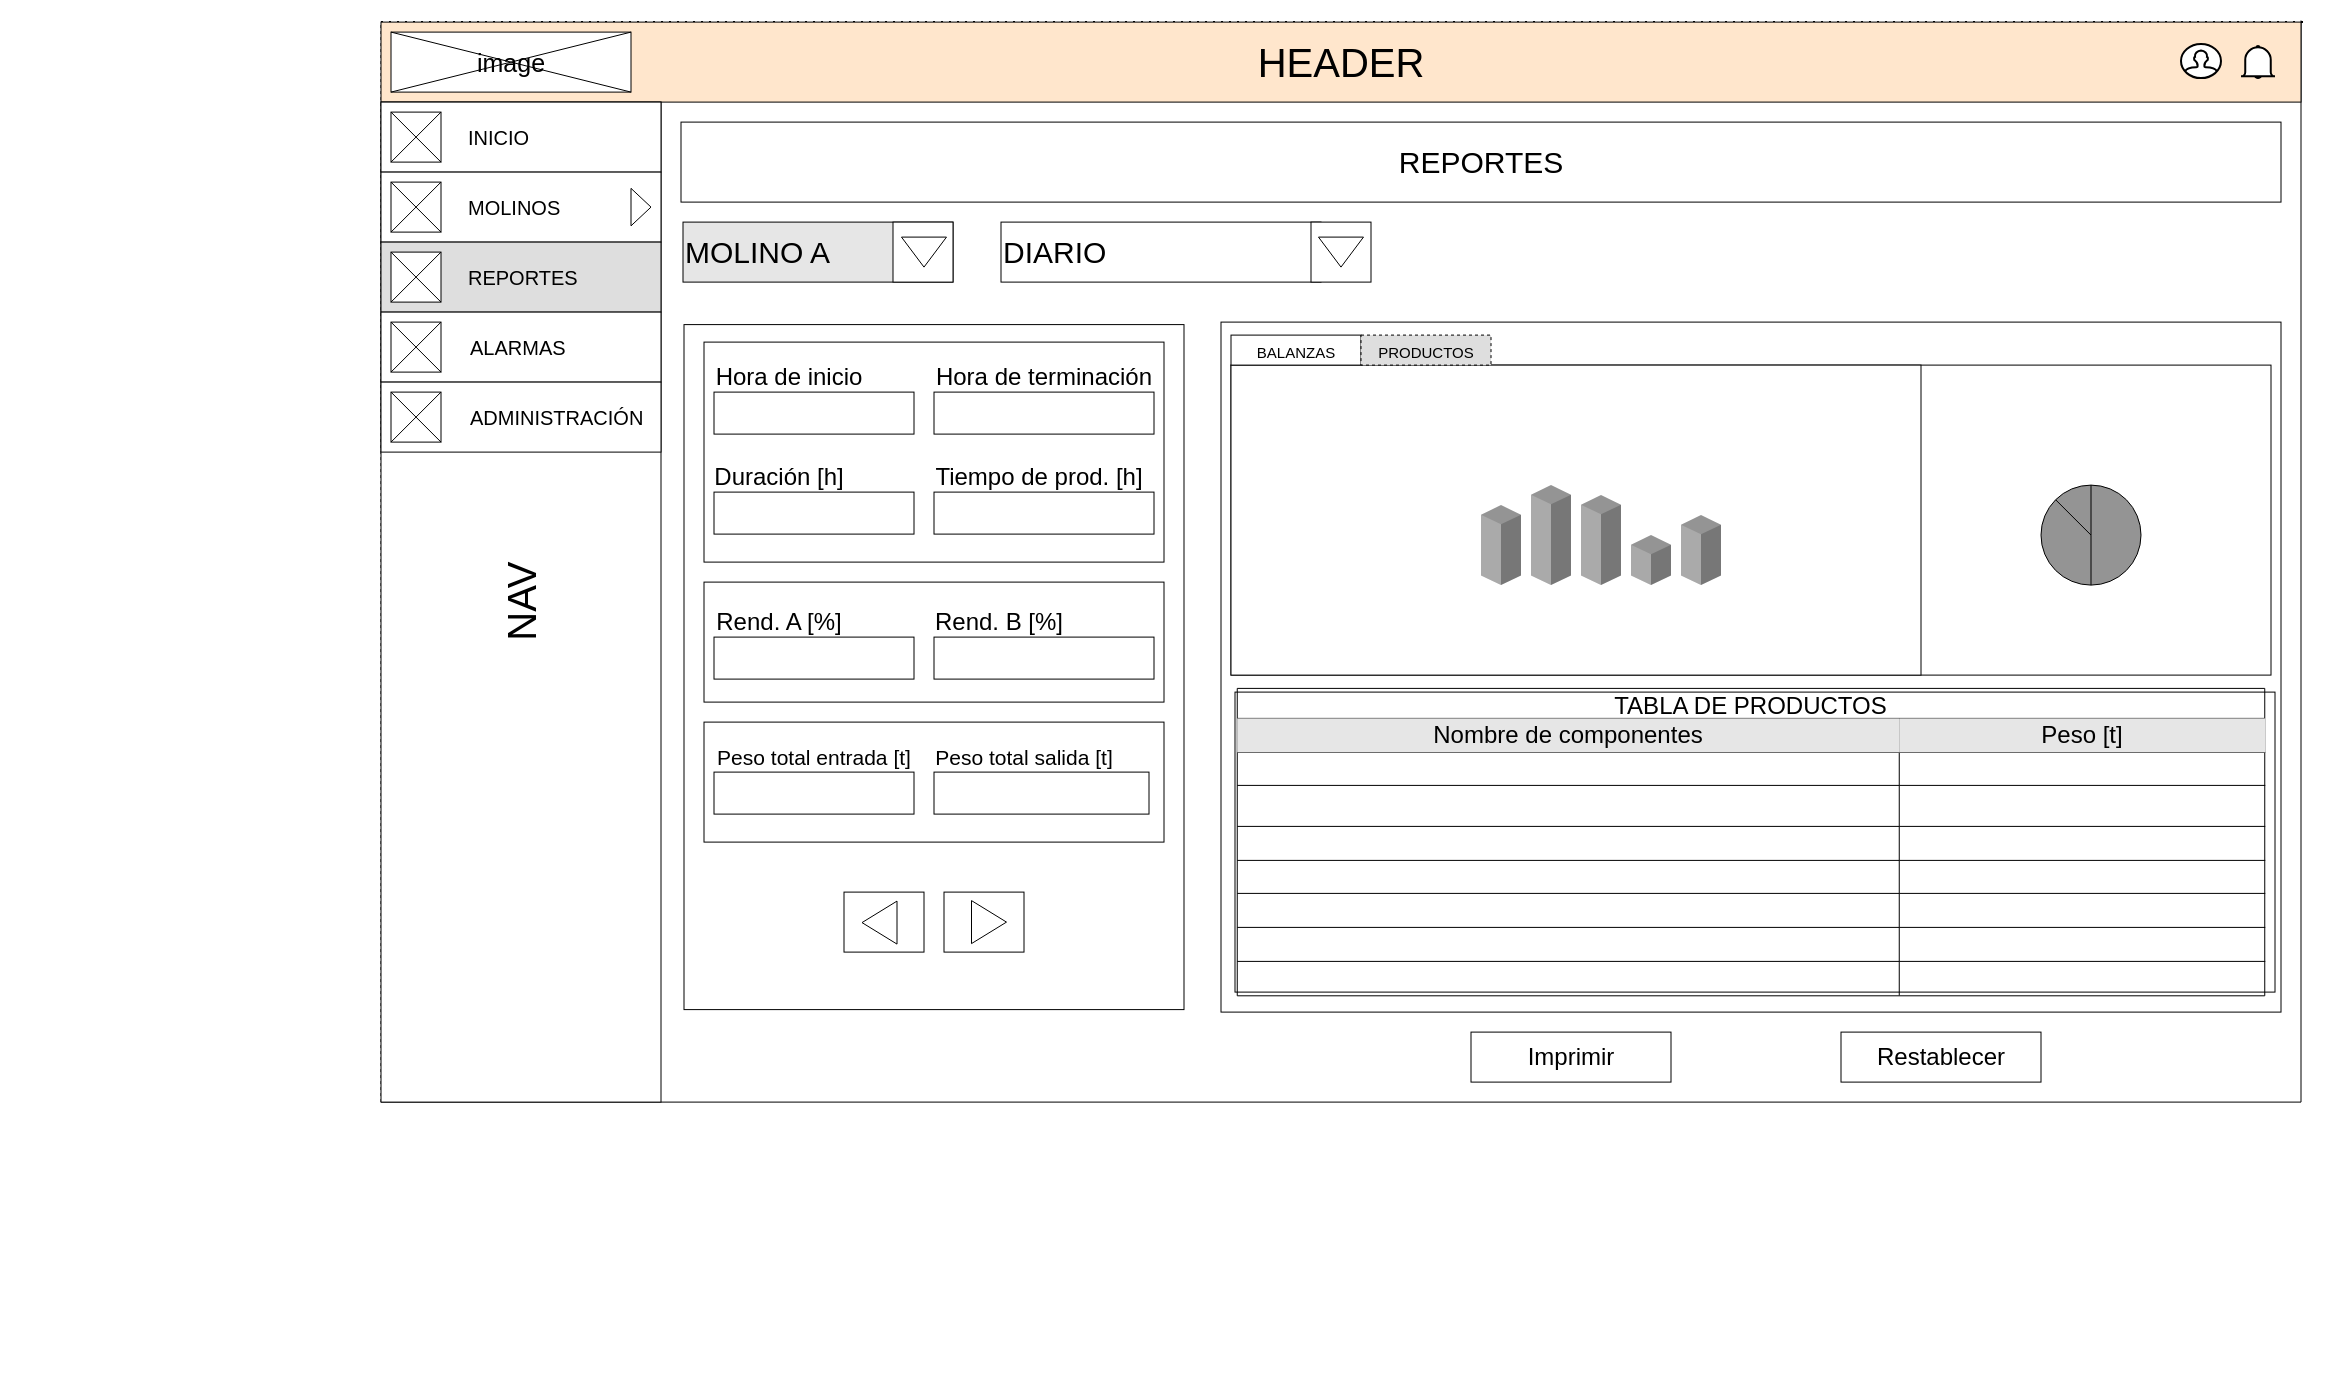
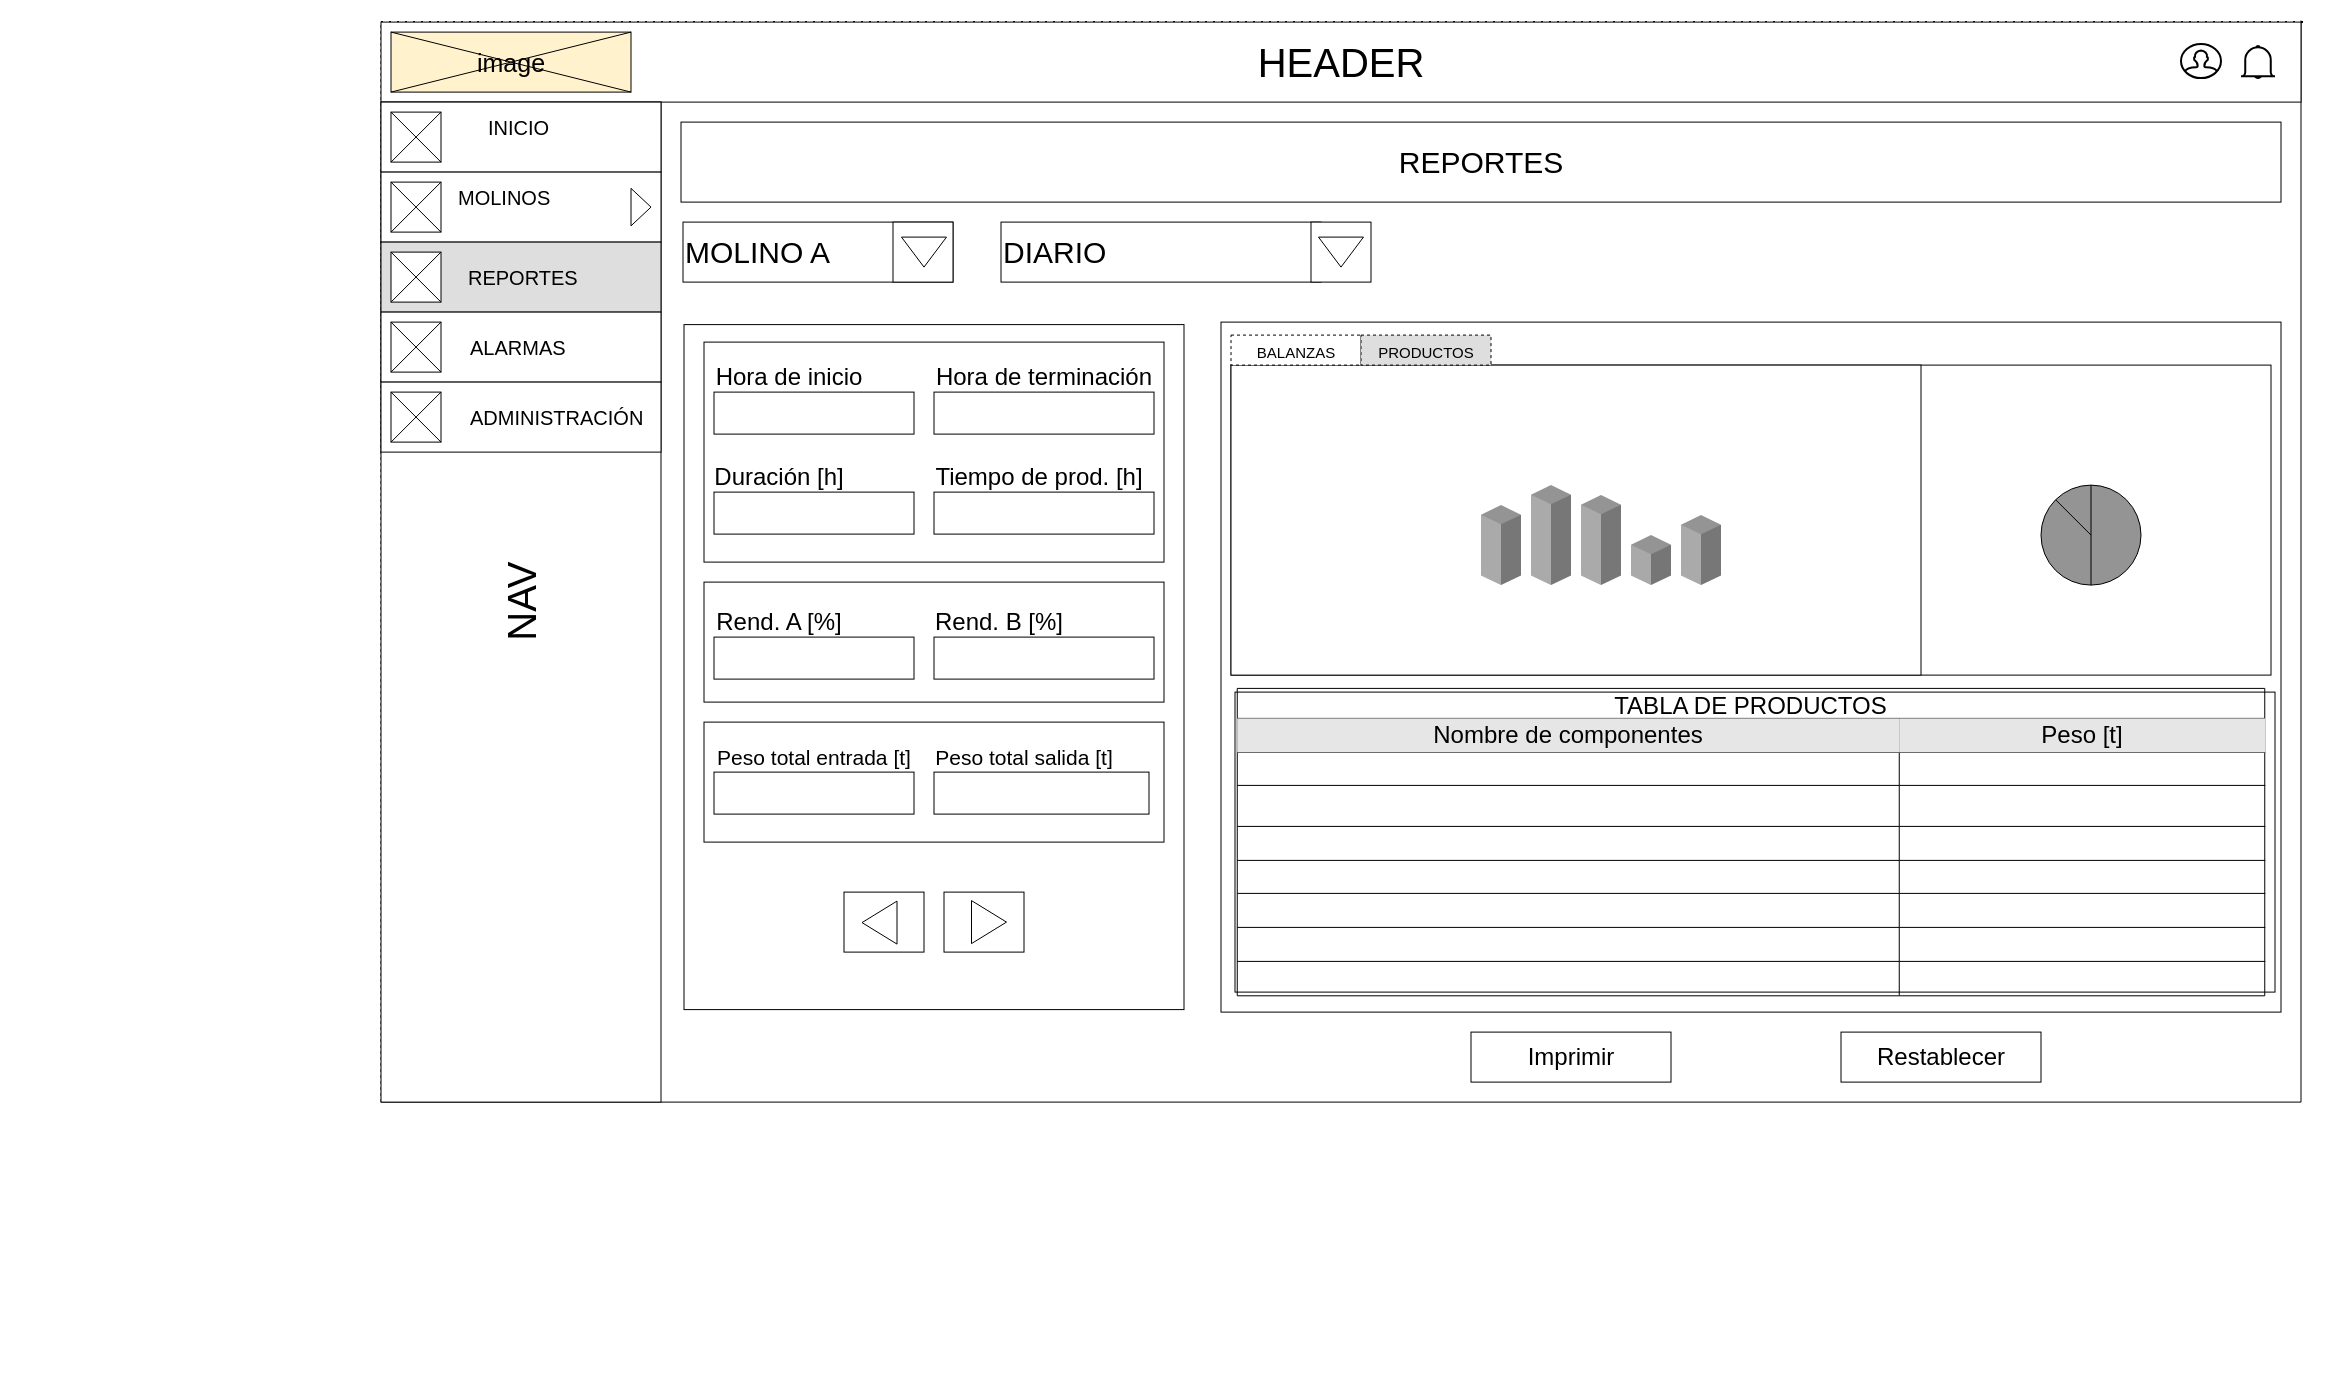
node "image": fillcolor #ffffff -> #fff2cc
node "HEADER": fillcolor #ffe6cc -> #ffffff
node "INICIO": moved (511, 137) -> (531, 127)
node "MOLINOS": moved (511, 207) -> (501, 197)
node "MOLINO A": fillcolor #e6e6e6 -> #ffffff
node "BALANZAS": style solid -> dashed
